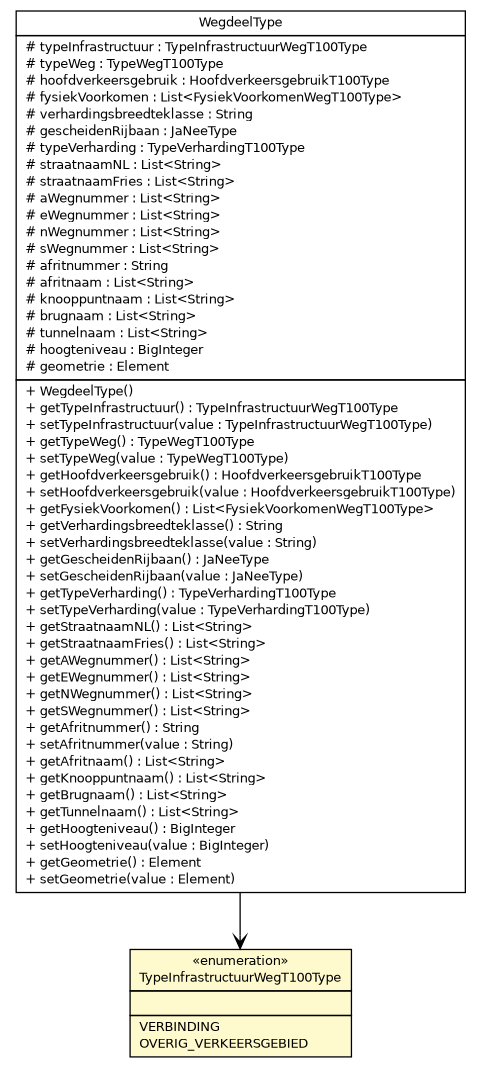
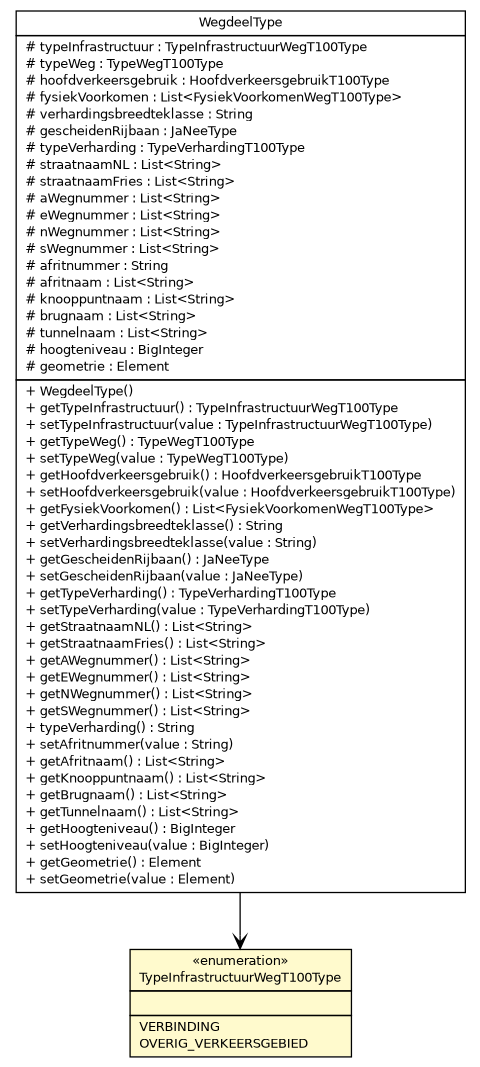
node "WegdeelType": text "+ getAfritnummer() : String" -> "+ typeVerharding() : String"
